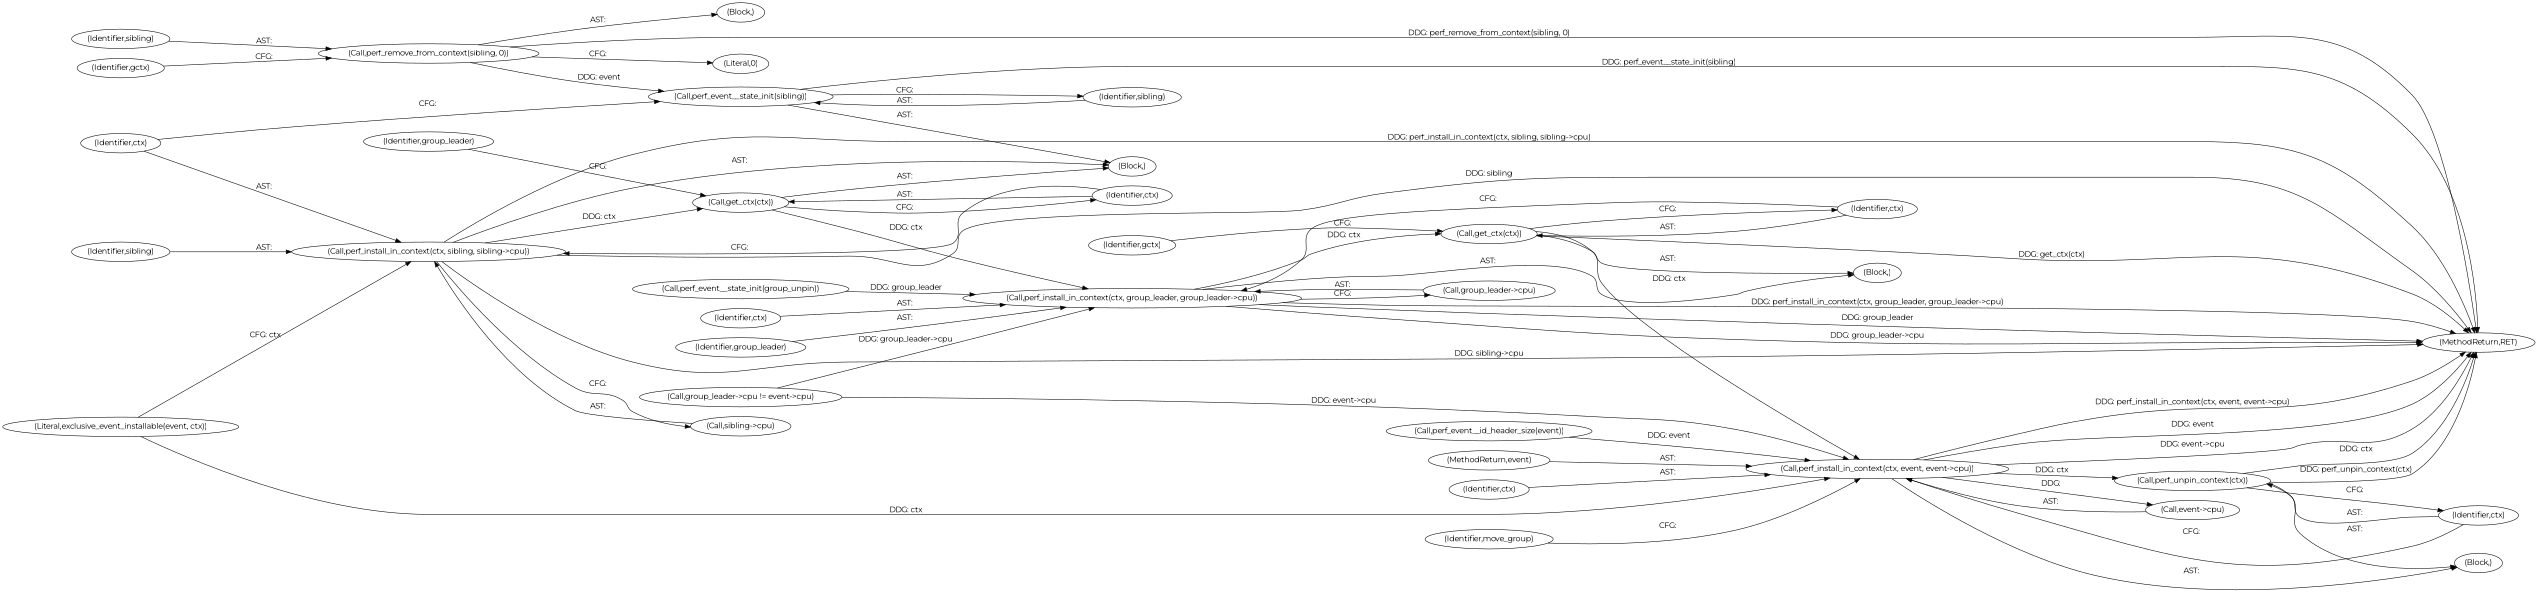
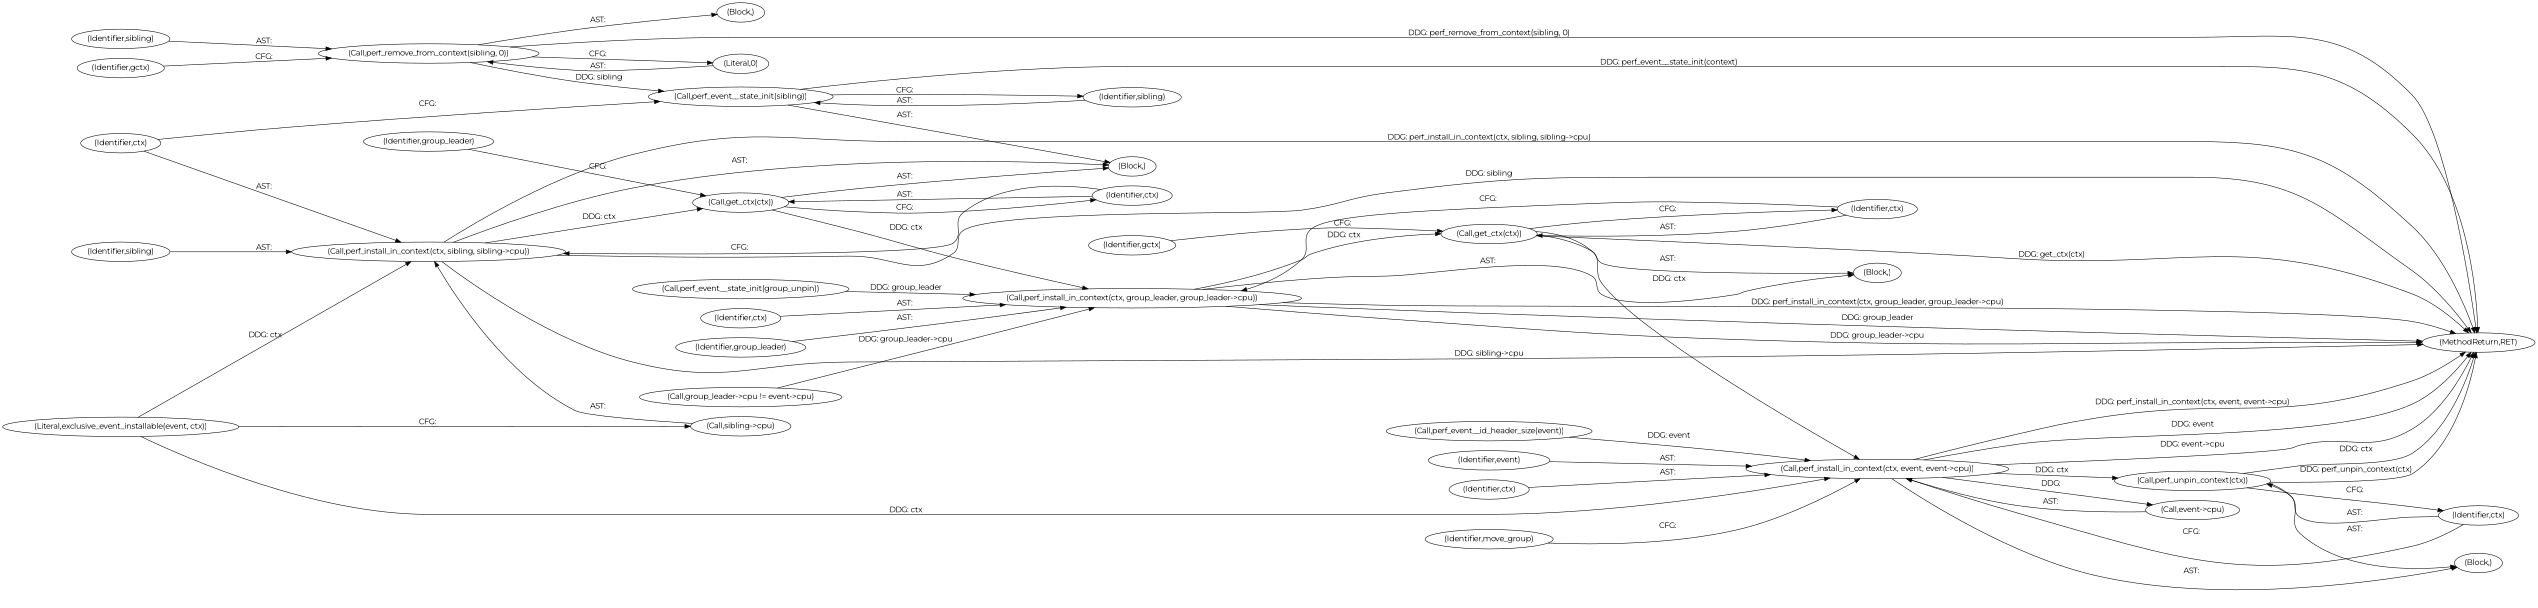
edge "(Call,perf_event__state_init(sibling))" -> "(MethodReturn,RET)": label "DDG: perf_event__state_init(sibling)" -> "DDG: perf_event__state_init(context)"
edge "(Literal,0)" -> "(Call,perf_remove_from_context(sibling, 0))": added, label "AST:"
edge "(Call,perf_remove_from_context(sibling, 0))" -> "(Call,perf_event__state_init(sibling))": label "DDG: event" -> "DDG: sibling"
node "(Call,group_leader->cpu)": removed
edge "(Literal,exclusive_event_installable(event, ctx))" -> "(Call,perf_install_in_context(ctx, sibling, sibling->cpu))": label "CFG: ctx" -> "DDG: ctx"
edge "(Call,perf_install_in_context(ctx, sibling, sibling->cpu))" -> "(Call,sibling->cpu)": now "(Literal,exclusive_event_installable(event, ctx))" -> "(Call,sibling->cpu)"
edge "(Call,group_leader->cpu != event->cpu)" -> "(Call,perf_install_in_context(ctx, event, event->cpu))": removed, label "DDG: event->cpu"
node "(MethodReturn,event)": label "(MethodReturn,event)" -> "(Identifier,event)"
